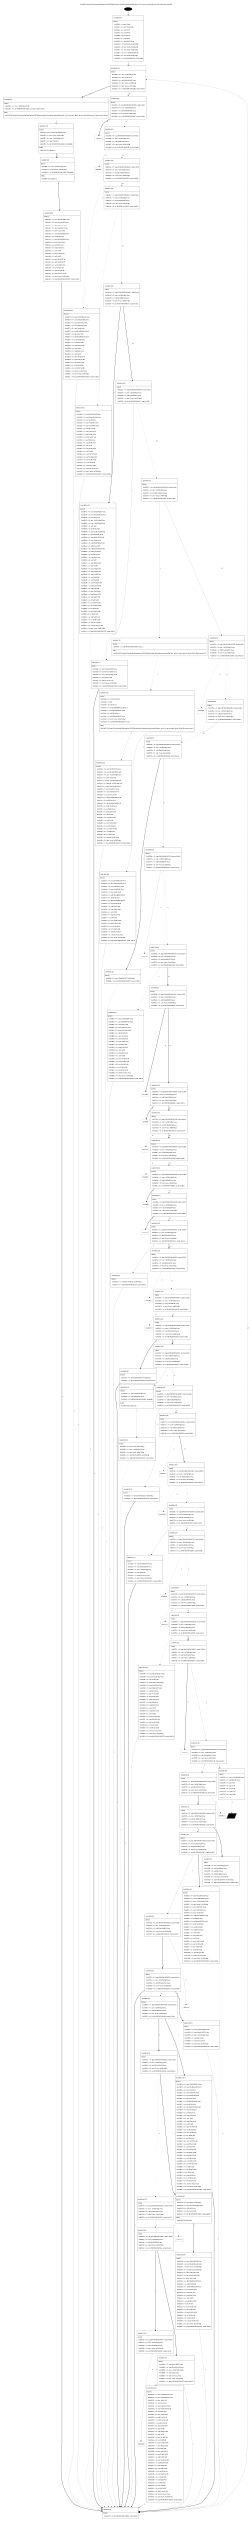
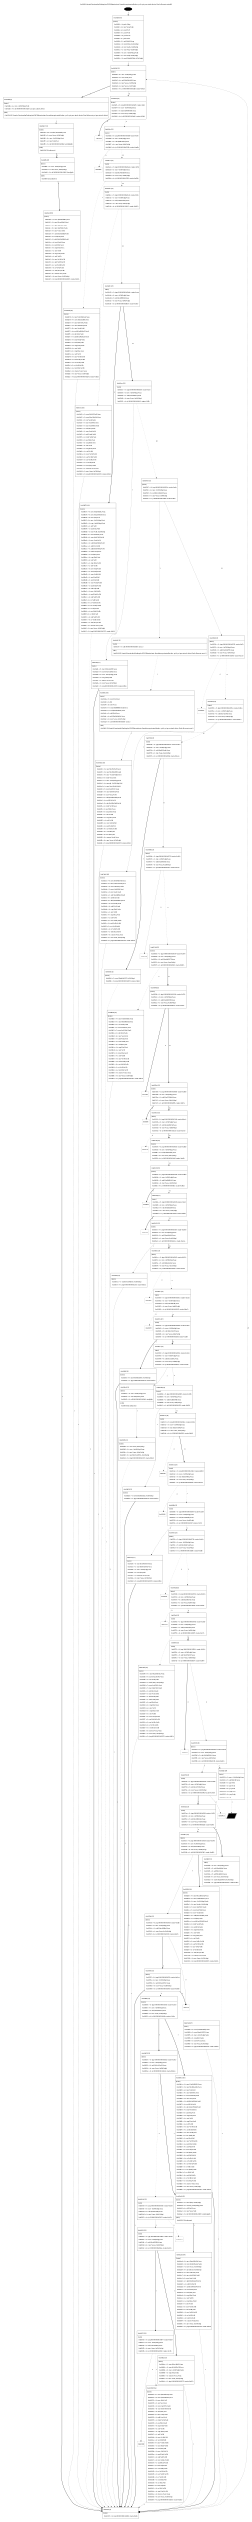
node "0x401ebf": removed
edge "0x4017f5 [25]" -> "0x4019eb [27]": now "0x4017f5 [25]" -> "0x401921"
